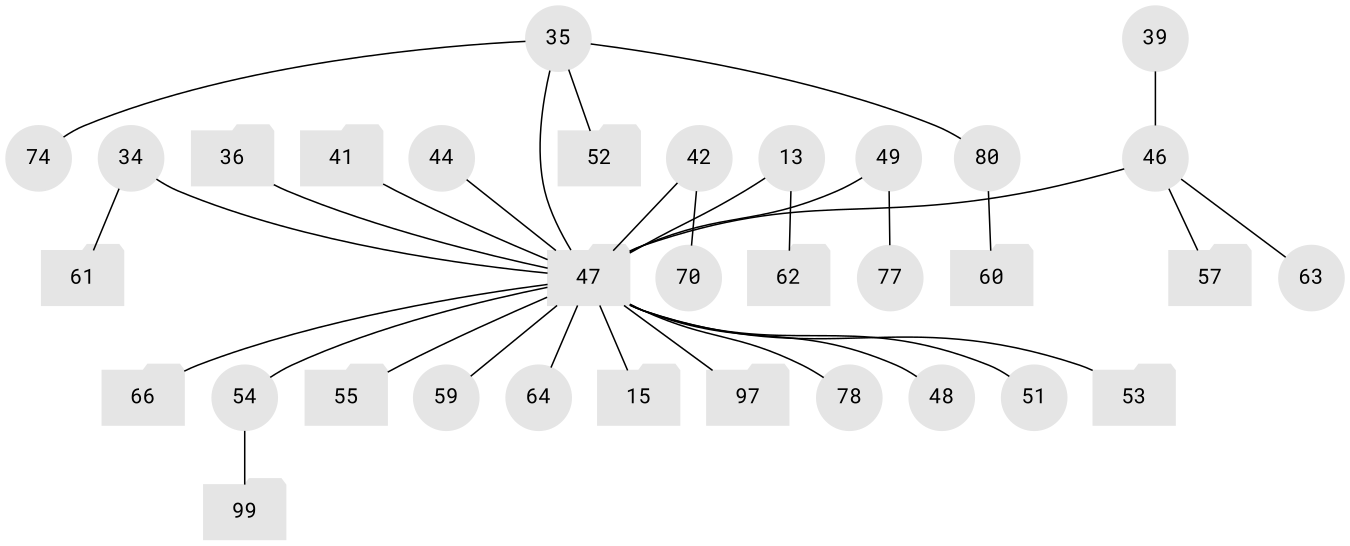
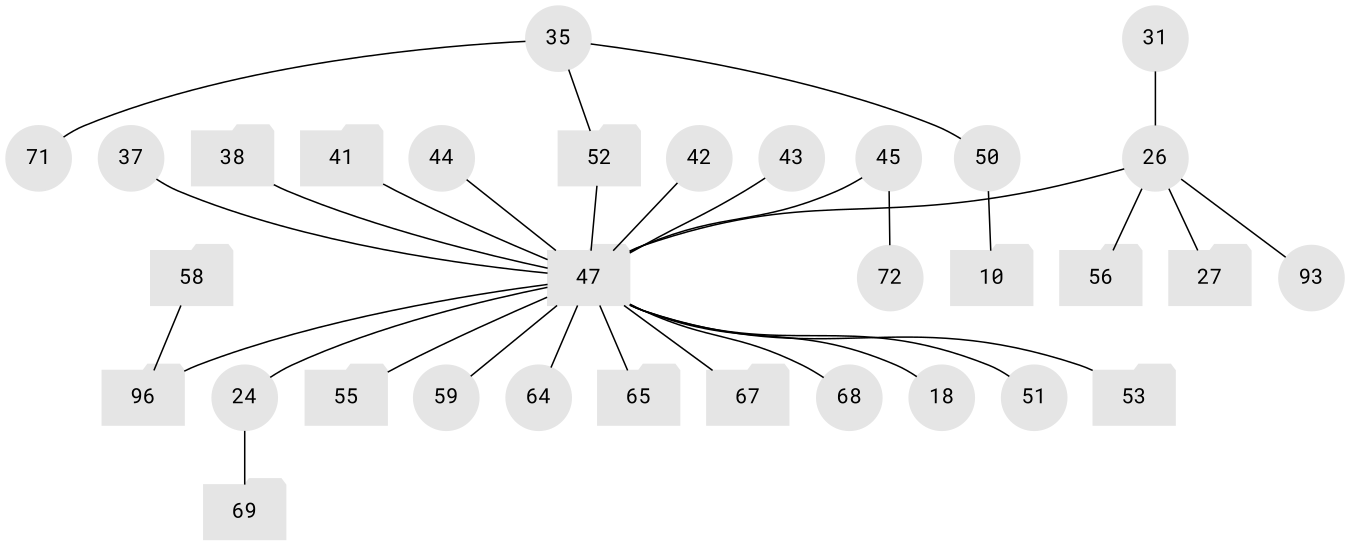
node "39": label "39" -> "31"
node "74": label "74" -> "71"
node "34": label "34" -> "37"
node "36": label "36" -> "38"
node "13": label "13" -> "43"
node "49": label "49" -> "45"
node "80": label "80" -> "50"
node "46": label "46" -> "26"
edge "35" -- "47": now "52" -- "47"
node "61": removed
node "58": added
node "70": removed
node "62": removed
node "77": label "77" -> "72"
node "60": label "60" -> "10"
node "56": added
node "57": label "57" -> "27"
node "63": label "63" -> "93"
node "66": label "66" -> "96"
node "54": label "54" -> "24"
node "15": label "15" -> "65"
node "97": label "97" -> "67"
node "78": label "78" -> "68"
node "48": label "48" -> "18"
node "99": label "99" -> "69"
